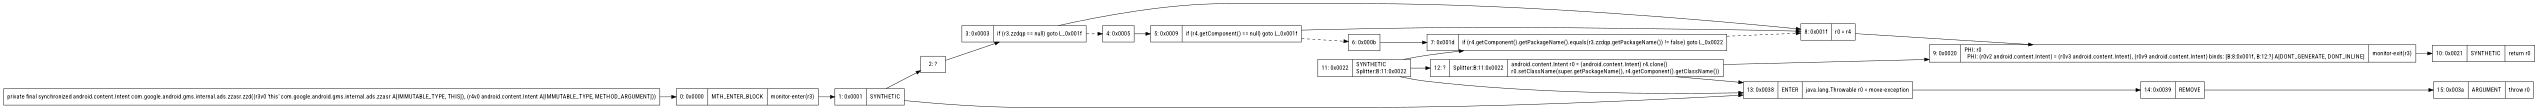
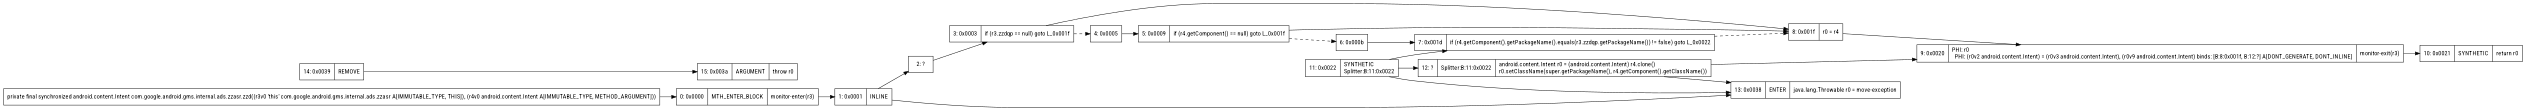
edge "13: 0x0038" -> "14: 0x0039": removed
node "1: 0x0001": text "SYNTHETIC" -> "INLINE"
